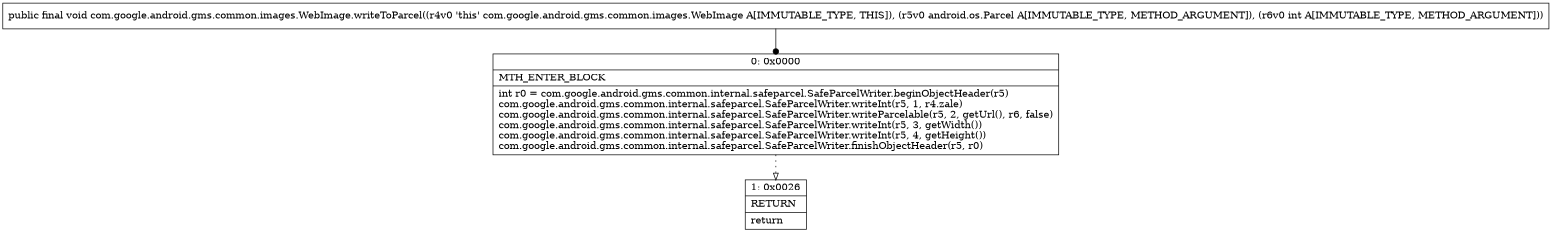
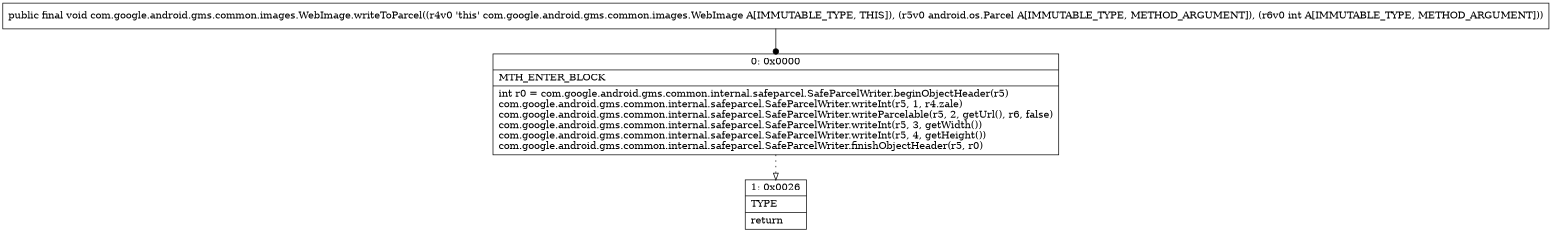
node "1: 0x0026": text "RETURN" -> "TYPE"
